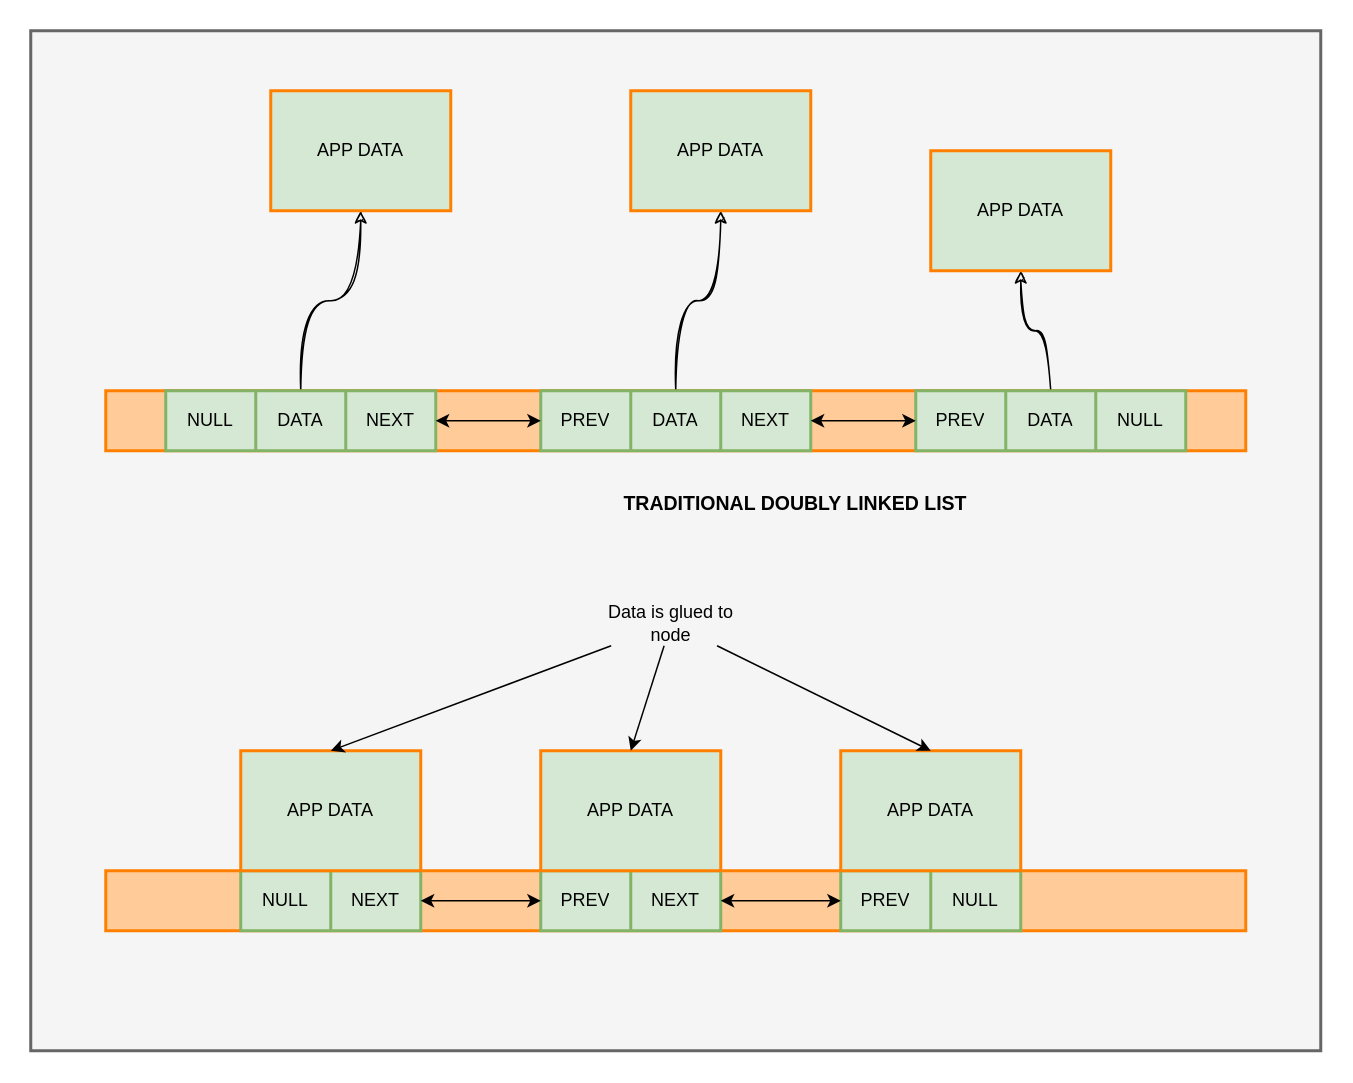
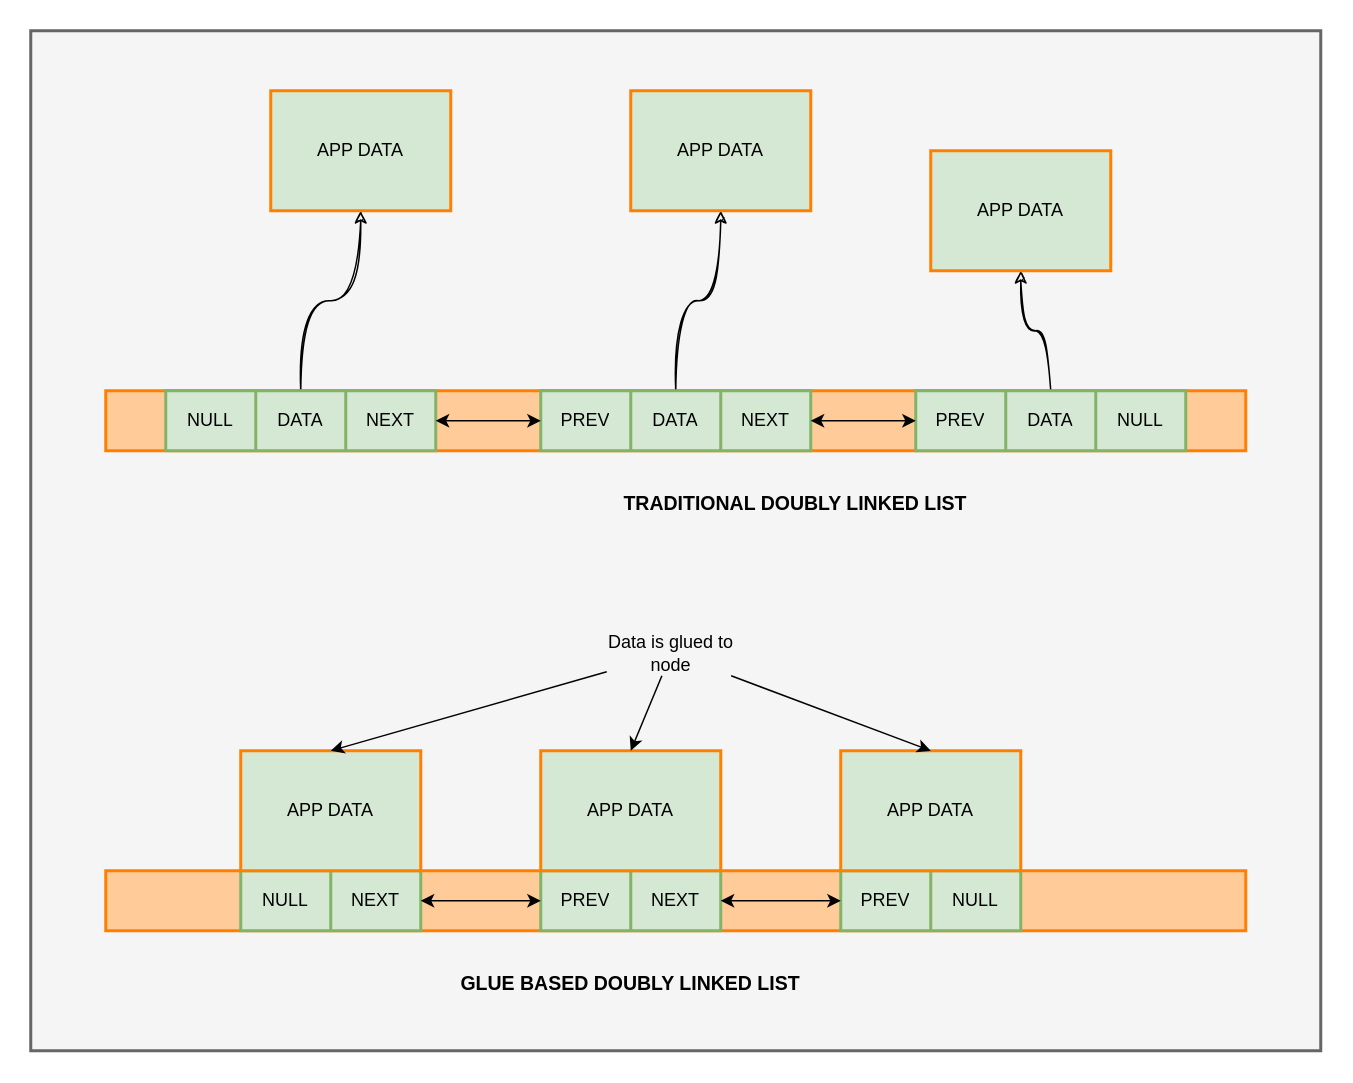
node "Data is glued to node": moved (671, 623) -> (671, 653)
node "GLUE BASED DOUBLY LINKED LIST": added
